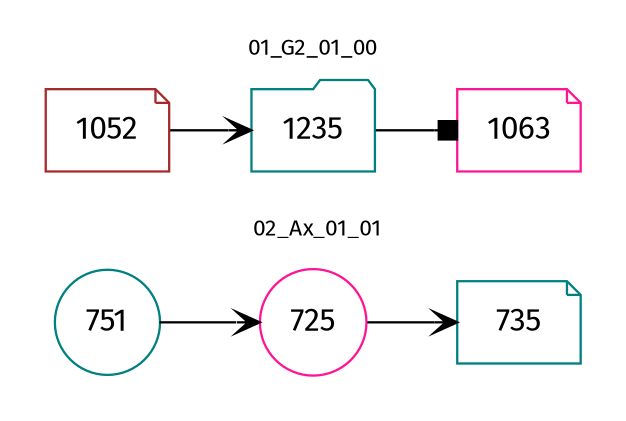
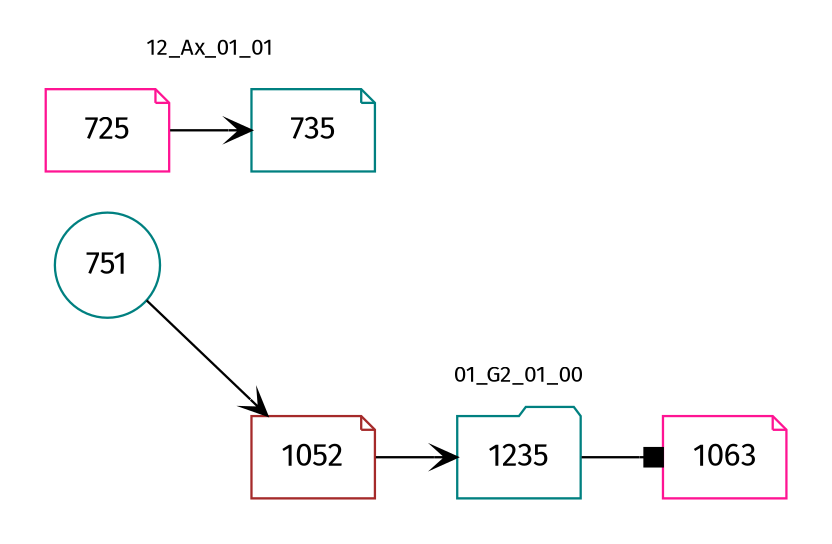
cluster "02_Ax_01_01": label "02_Ax_01_01" -> "12_Ax_01_01"
edge "751" -> "725": now "751" -> "1052"
node "725": shape circle -> note
